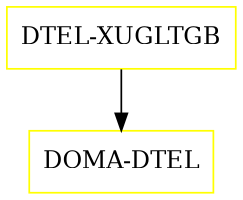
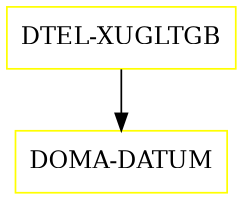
node "DOMA-DTEL": label "DOMA-DTEL" -> "DOMA-DATUM"
